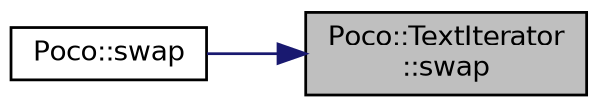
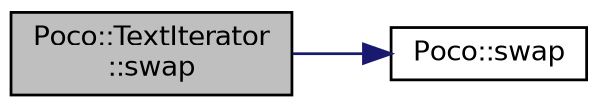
edge "Poco::swap" -> "Poco::TextIterator ::swap": reversed
